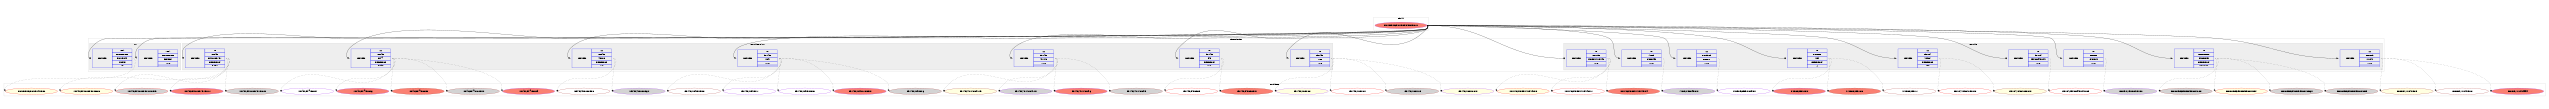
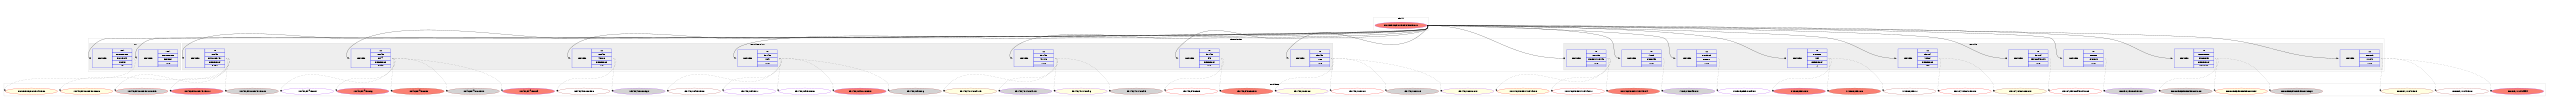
node "dev-libs/libxml2-2.9.6": fillcolor salmon -> lightyellow
node "app-portage/elt-patches-20170815": removed
